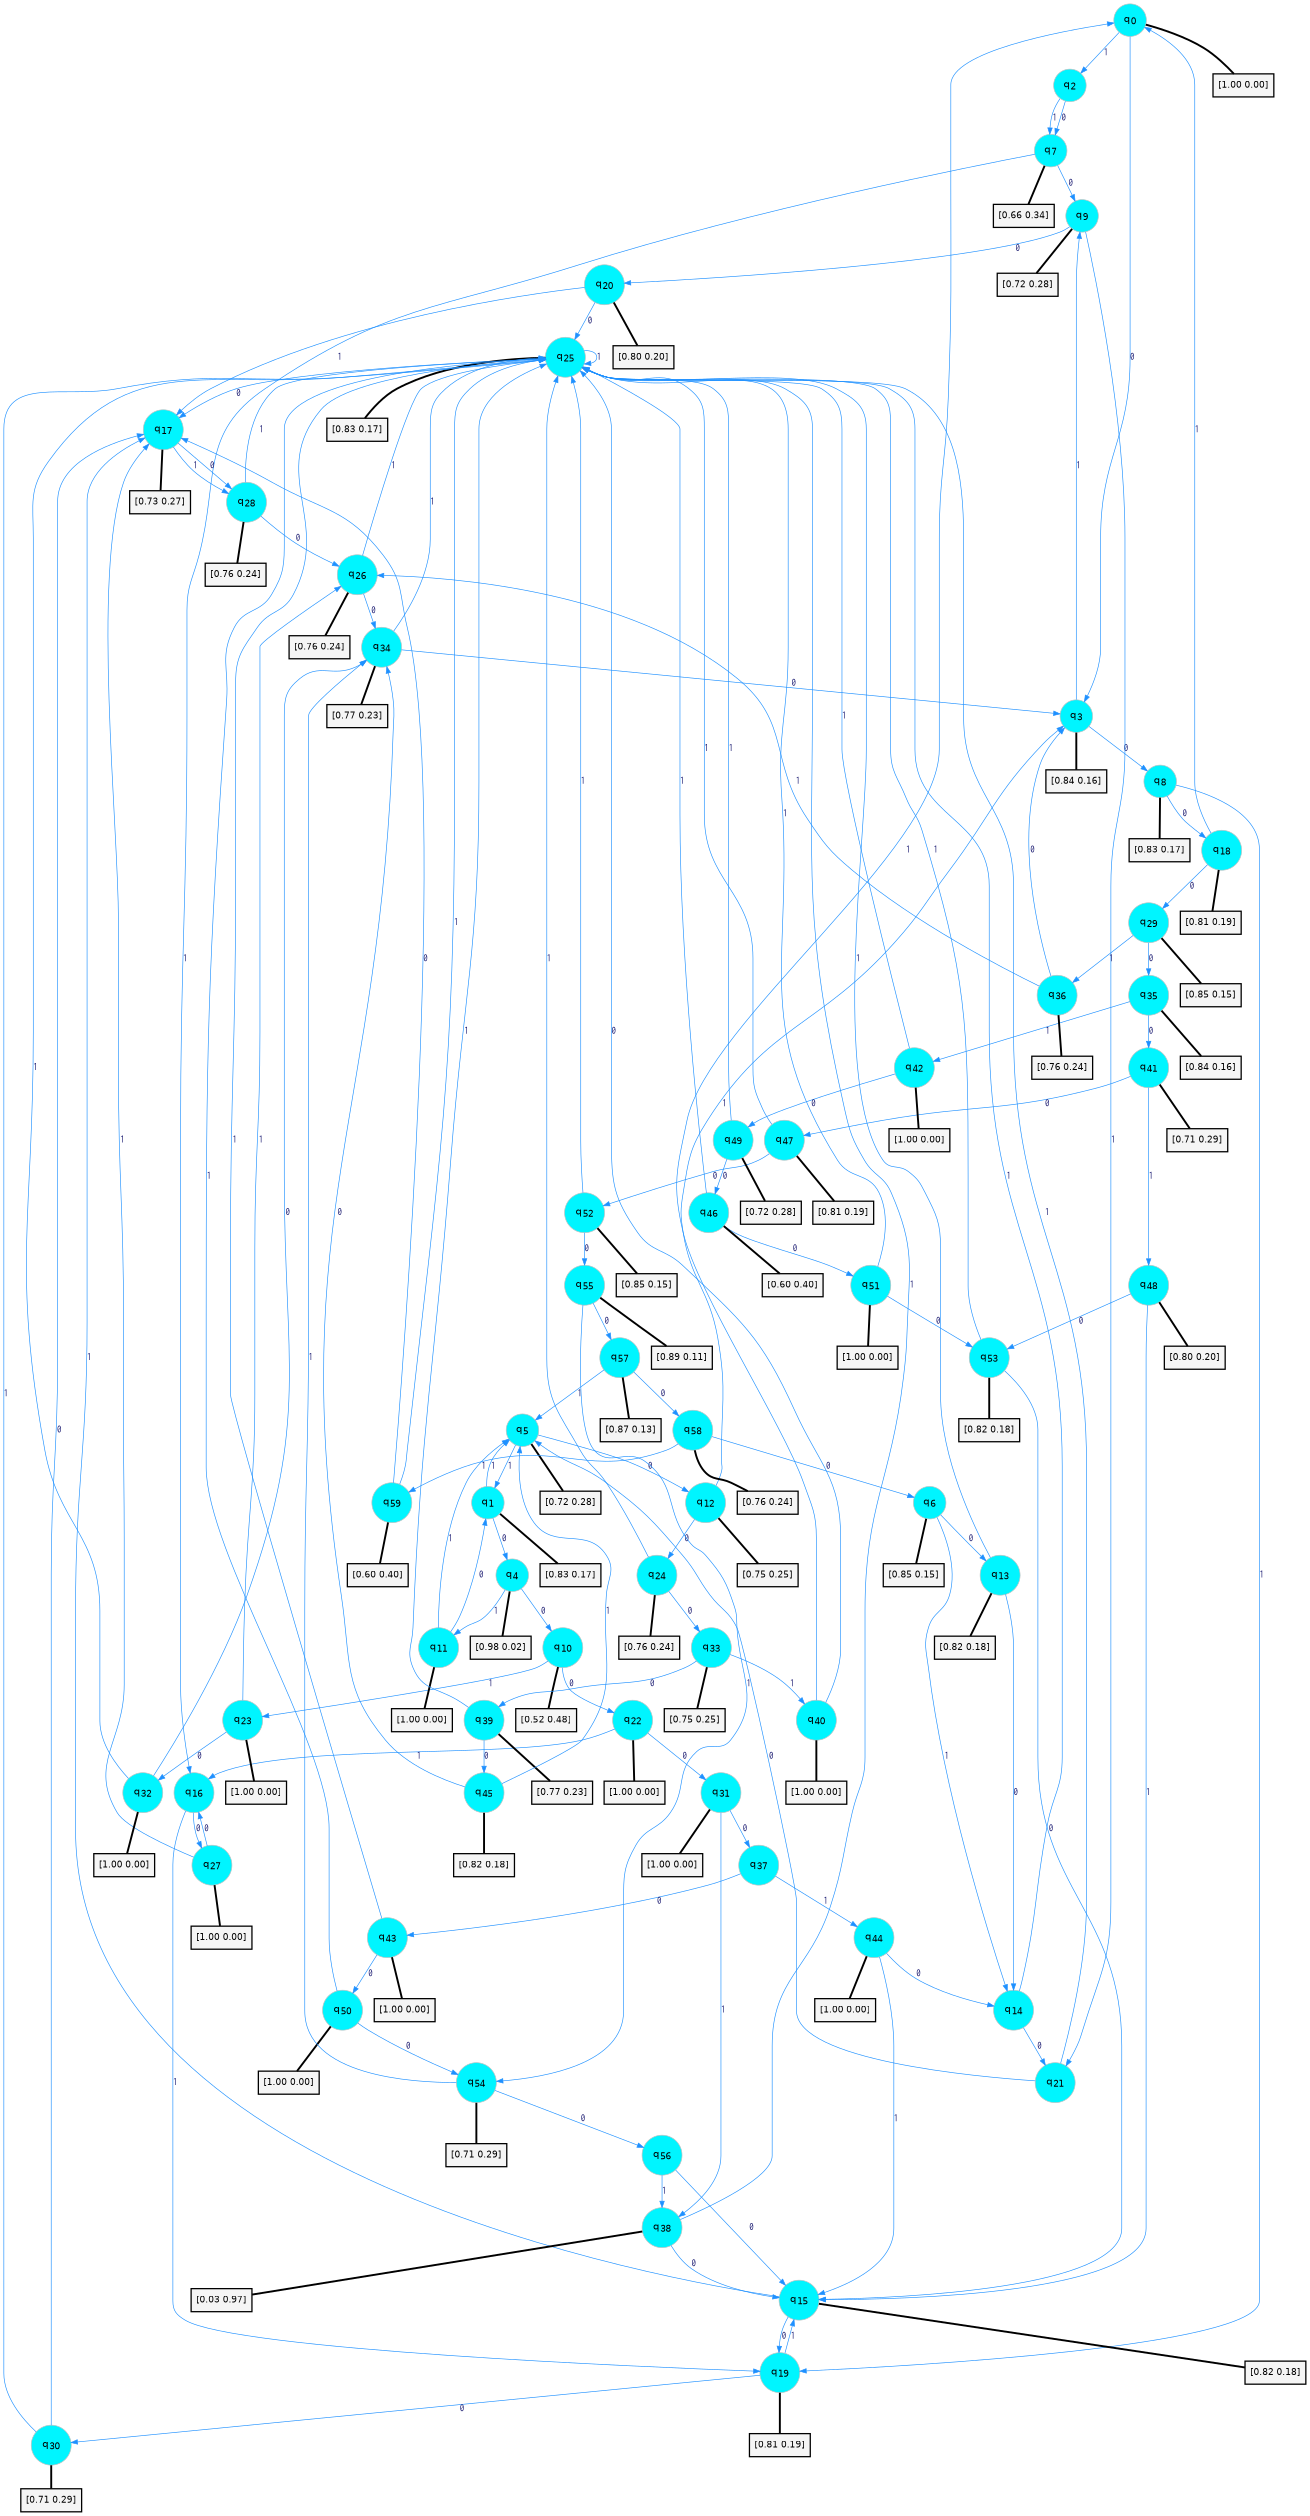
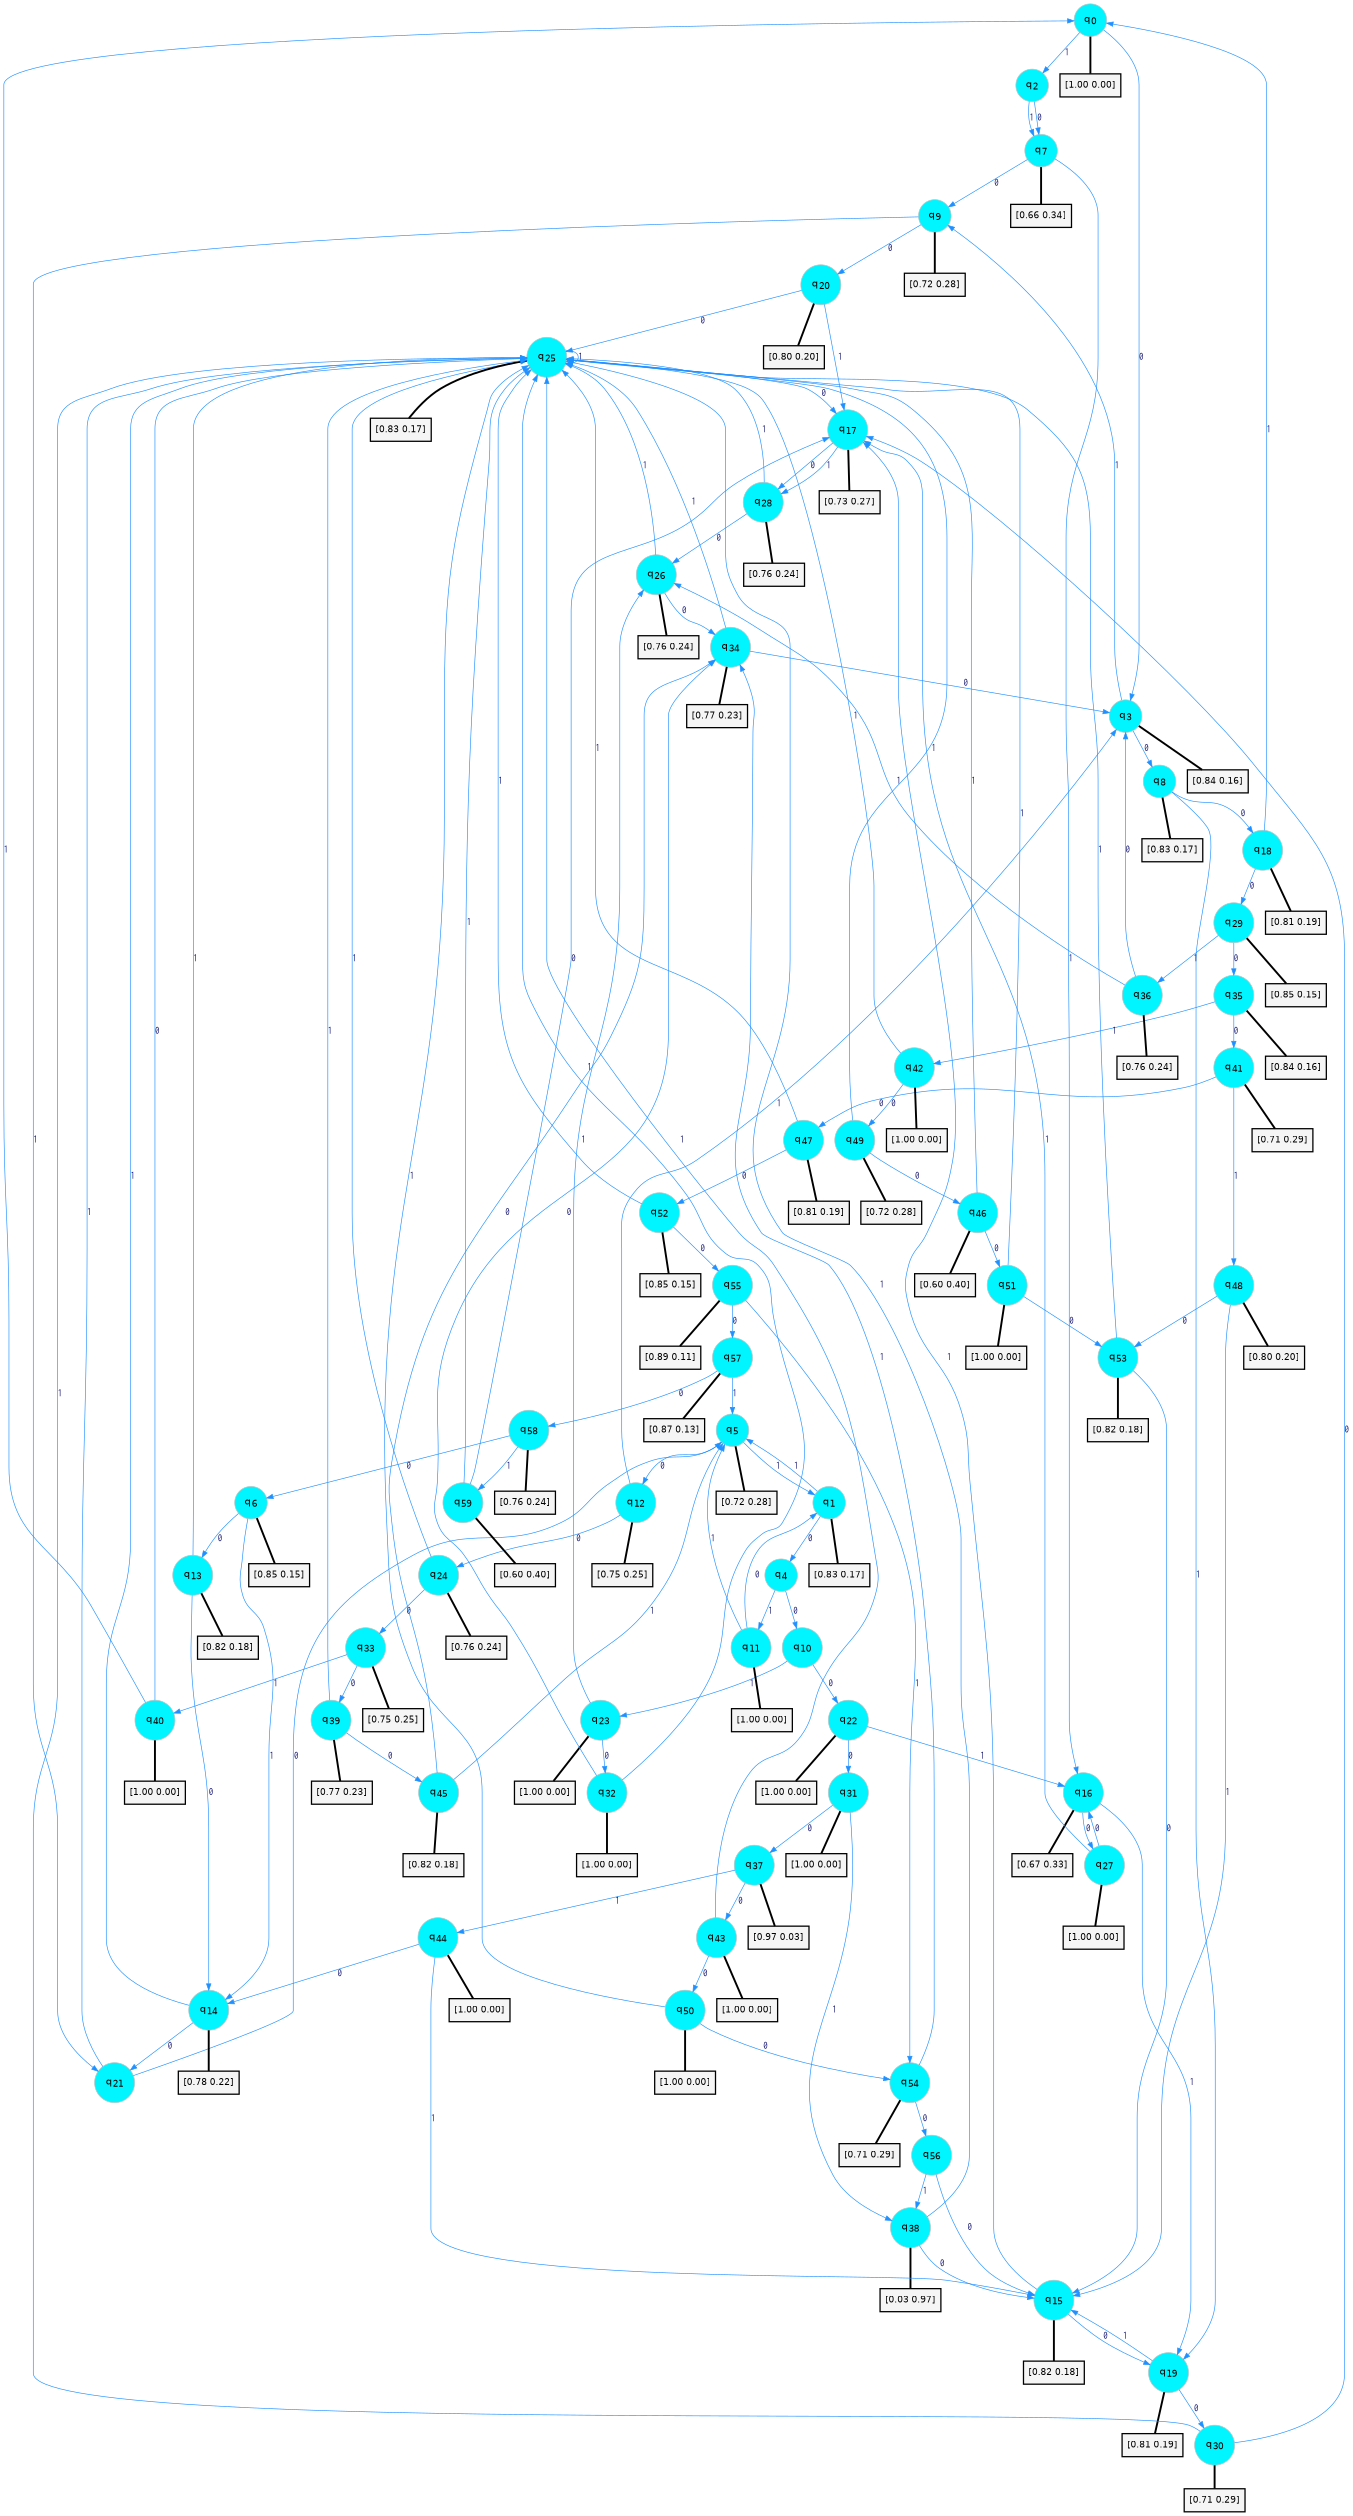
node "[0.98 0.02]": removed
node "[0.52 0.48]": removed
node "[0.67 0.33]": added
node "[0.97 0.03]": added
node "[0.78 0.22]": added
